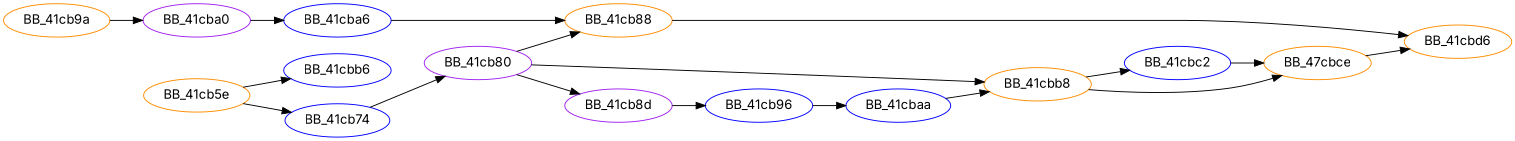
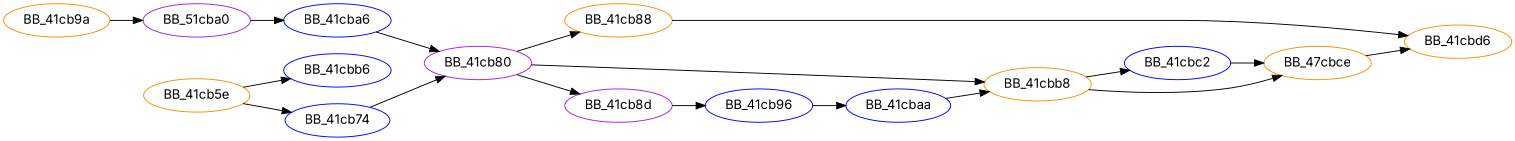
node "BB_41cba0": label "BB_41cba0" -> "BB_51cba0"
edge "BB_41cba6" -> "BB_41cb88": now "BB_41cba6" -> "BB_41cb80"
